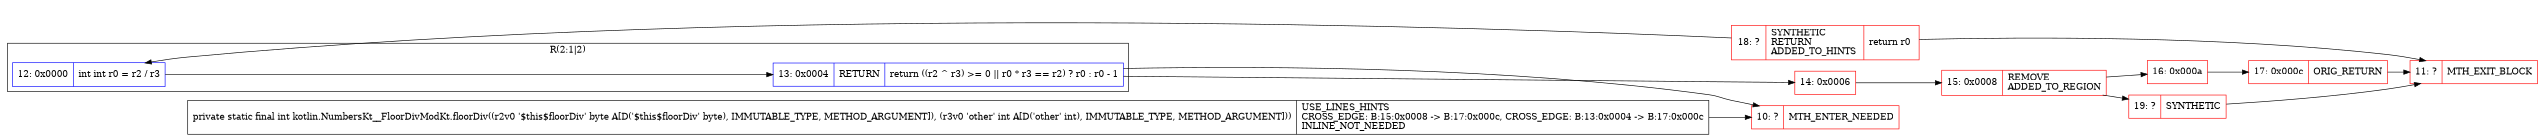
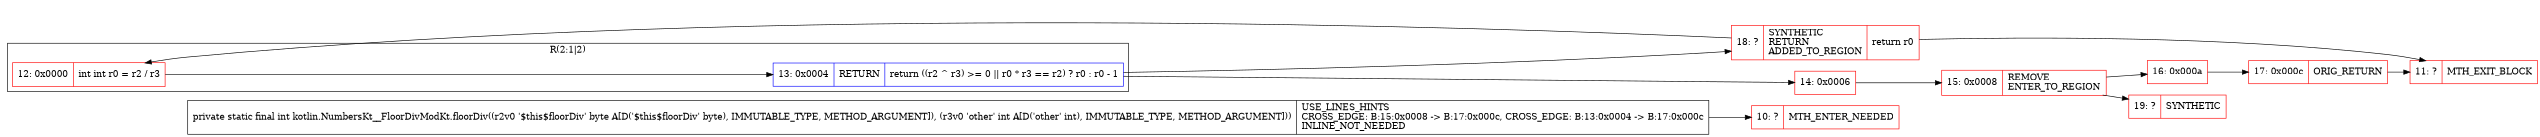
node "18: ?": text "ADDED_TO_HINTS" -> "ADDED_TO_REGION"
edge "13: 0x0004" -> "10: ?": now "13: 0x0004" -> "18: ?"
node "12: 0x0000": color blue -> red
node "15: 0x0008": text "ADDED_TO_REGION" -> "ENTER_TO_REGION"
edge "19: ?" -> "11: ?": removed
